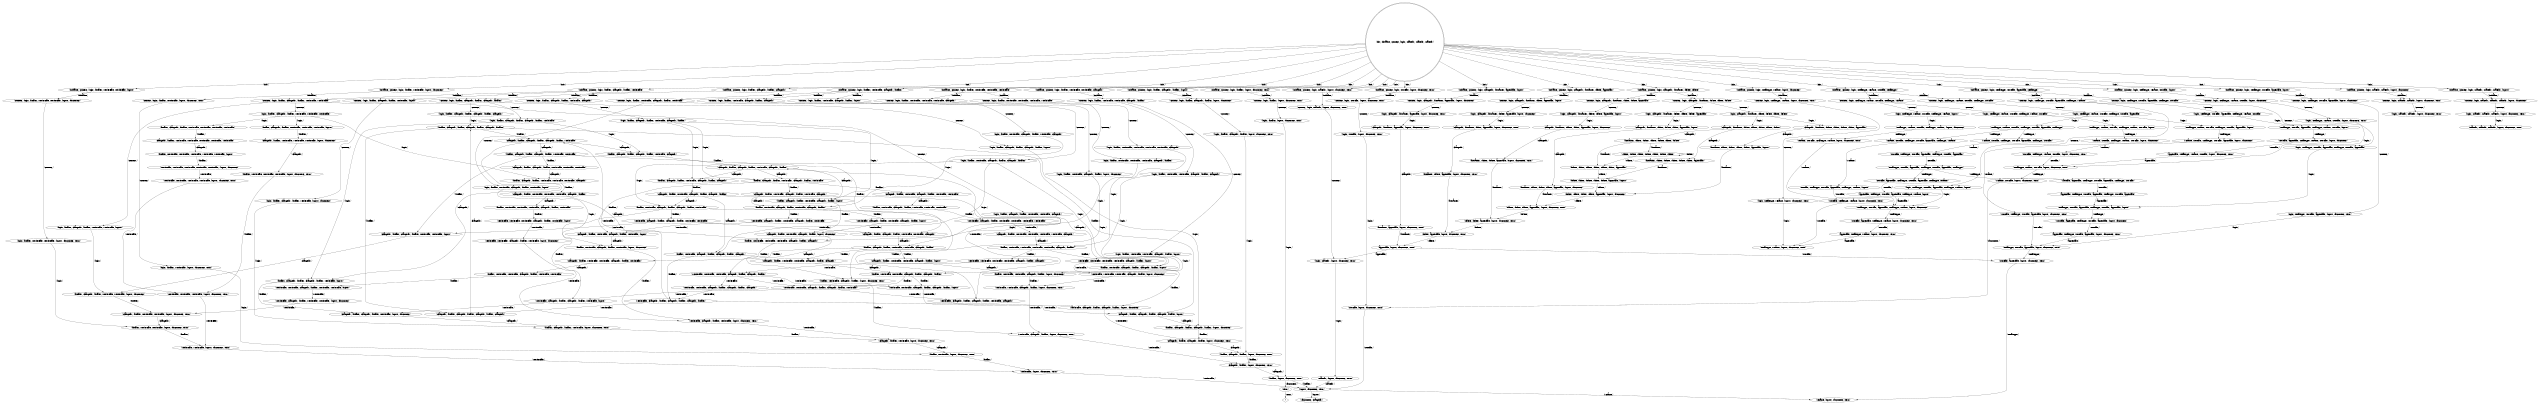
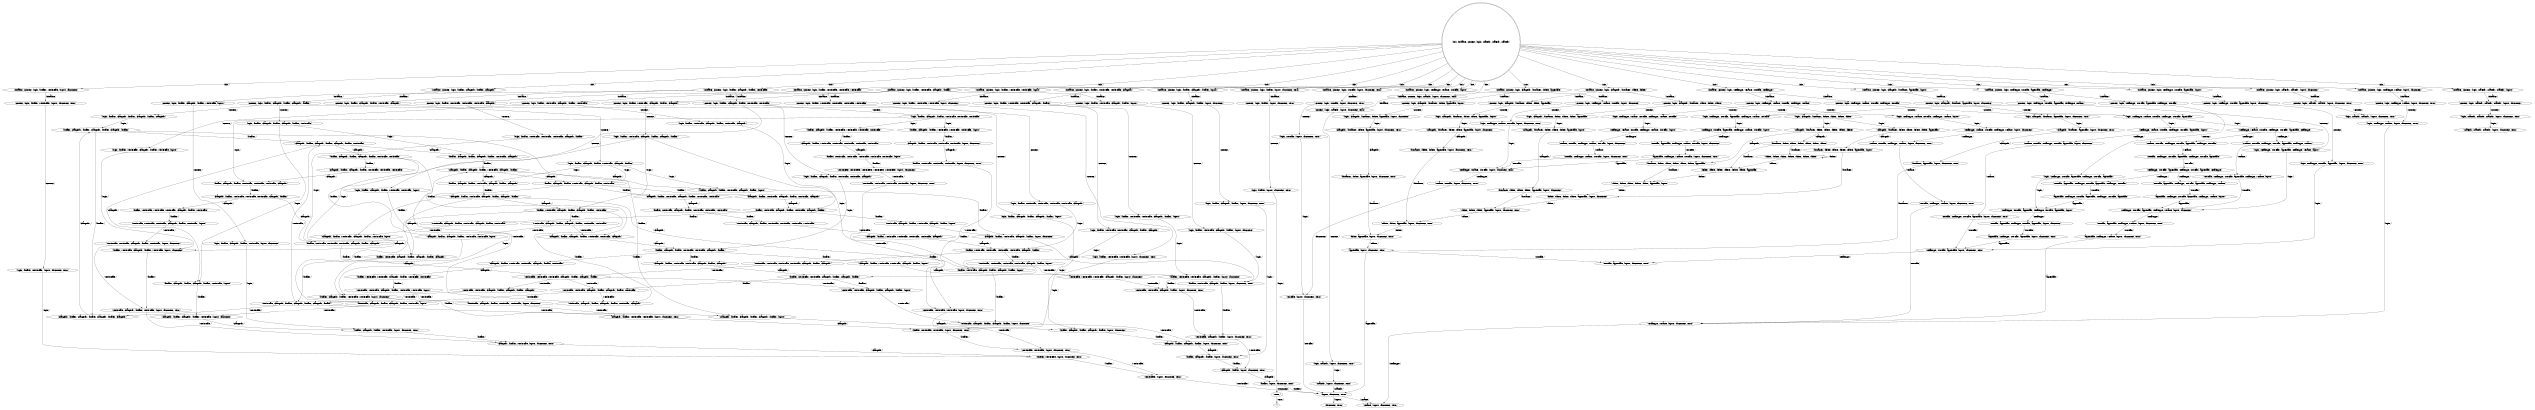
edge "('appendfile', 'logout', 'disconnect', 'term')" -> "('login', 'makedir', 'logout', 'disconnect', 'term')": now "('appendfile', 'logout', 'disconnect', 'term')" -> "('logout', 'disconnect', 'term')"
edge "('storefile', 'appendfile', 'logout', 'disconnect', 'term')" -> "('rename', 'logout', 'disconnect', 'term')": now "('setfiletype', 'rename', 'logout', 'disconnect', 'term')" -> "('rename', 'logout', 'disconnect', 'term')"
node "('disconnect', 'changedir')": label "('disconnect', 'changedir')" -> "('disconnect', 'term')"
